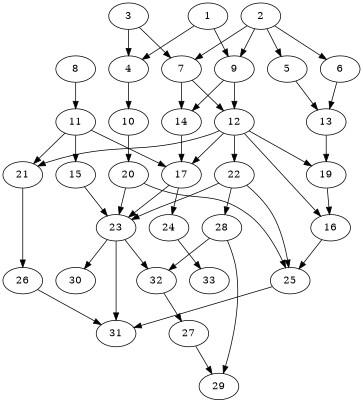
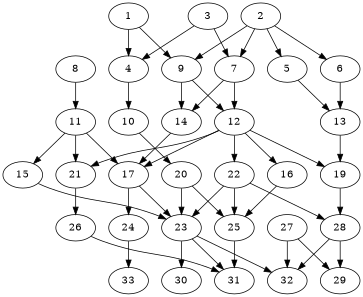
edge "19" -> "16": now "19" -> "28"
edge "32" -> "27": reversed
